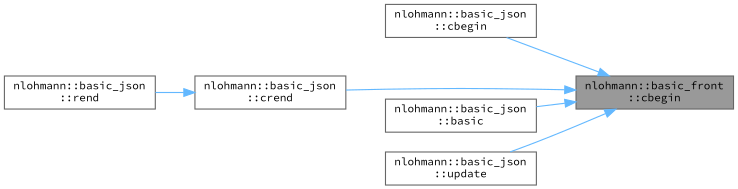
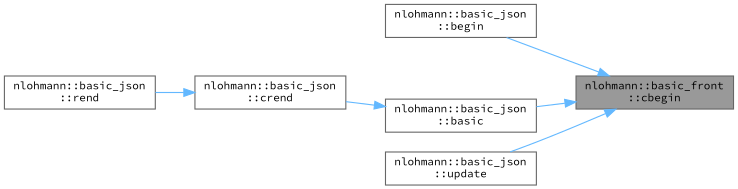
node "nlohmann::basic_json ::cbegin": label "nlohmann::basic_json ::cbegin" -> "nlohmann::basic_json ::begin"
edge "nlohmann::basic_json ::crend" -> "nlohmann::basic_front ::cbegin": now "nlohmann::basic_json ::crend" -> "nlohmann::basic_json ::basic"
